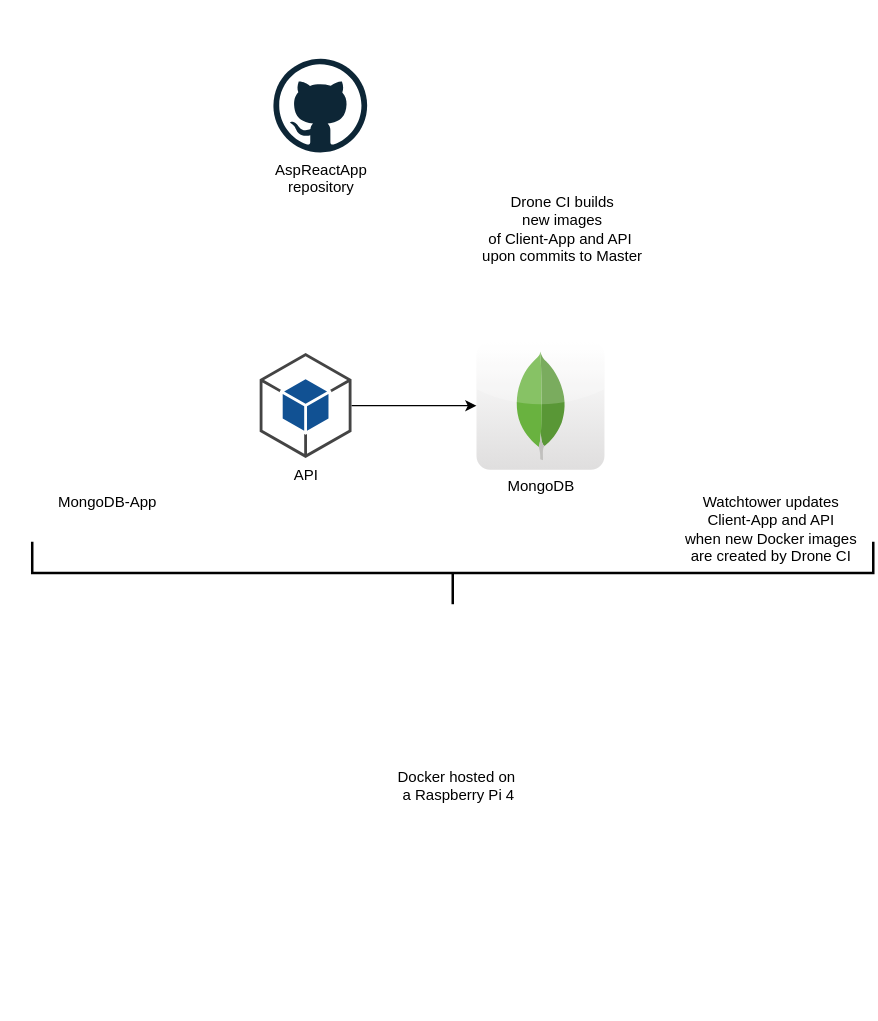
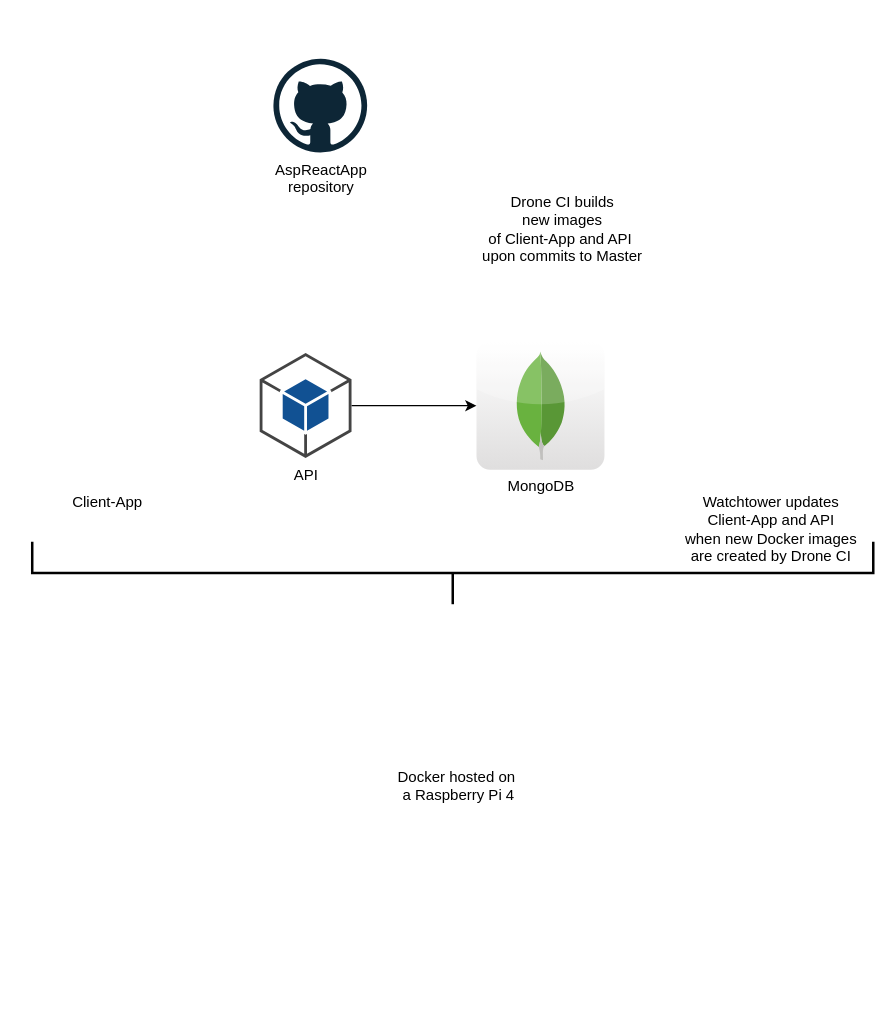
node "MongoDB-App": label "MongoDB-App" -> "Client-App"
